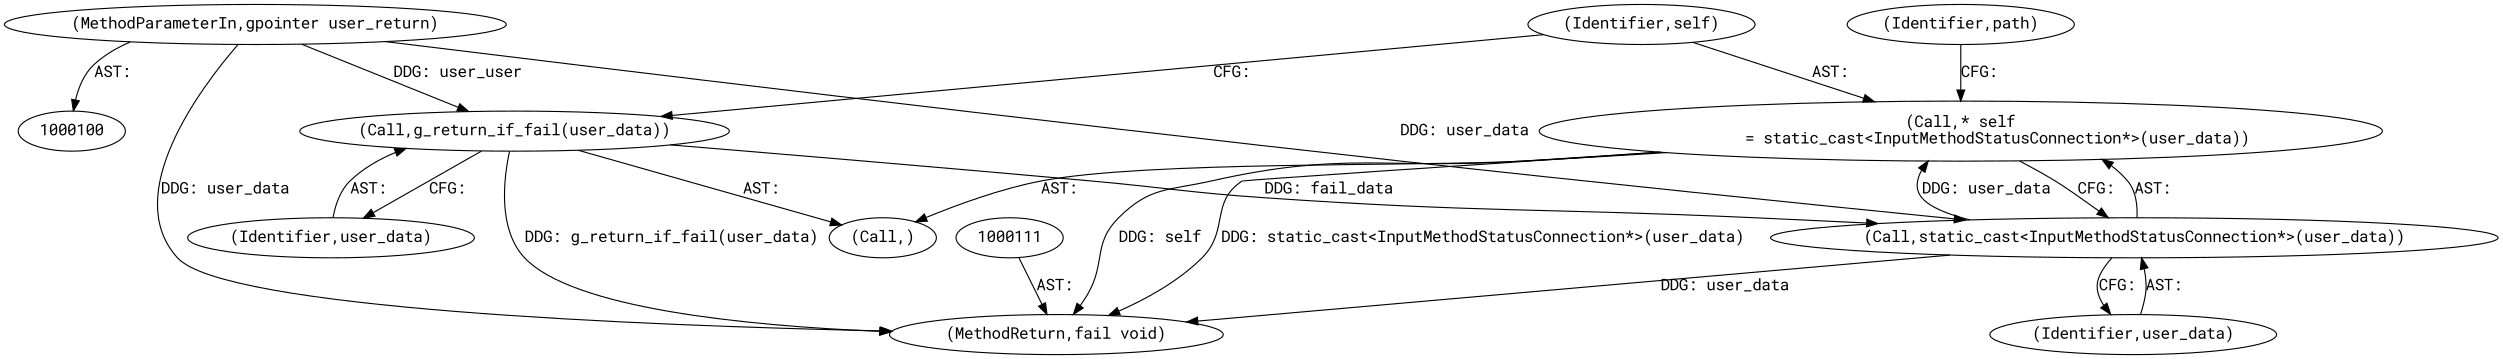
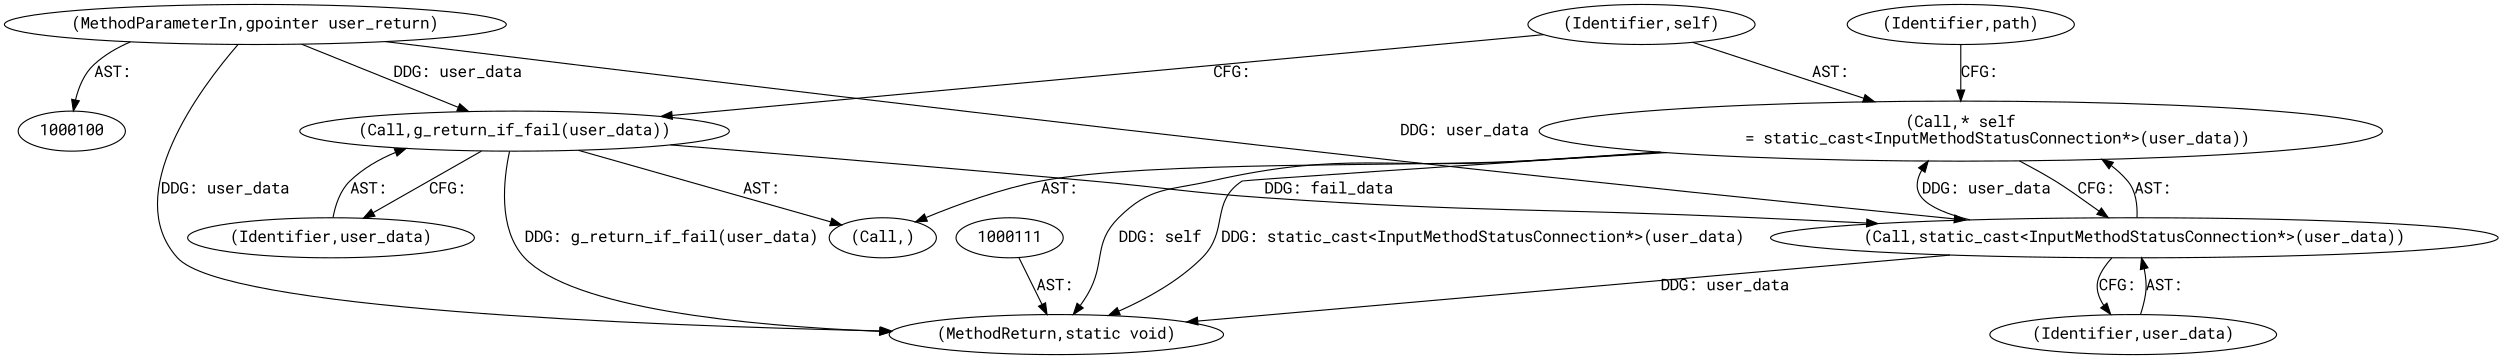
edge "(MethodParameterIn,gpointer user_return)" -> "(Call,g_return_if_fail(user_data))": label "DDG: user_user" -> "DDG: user_data"
node "(MethodReturn,fail void)": label "(MethodReturn,fail void)" -> "(MethodReturn,static void)"
